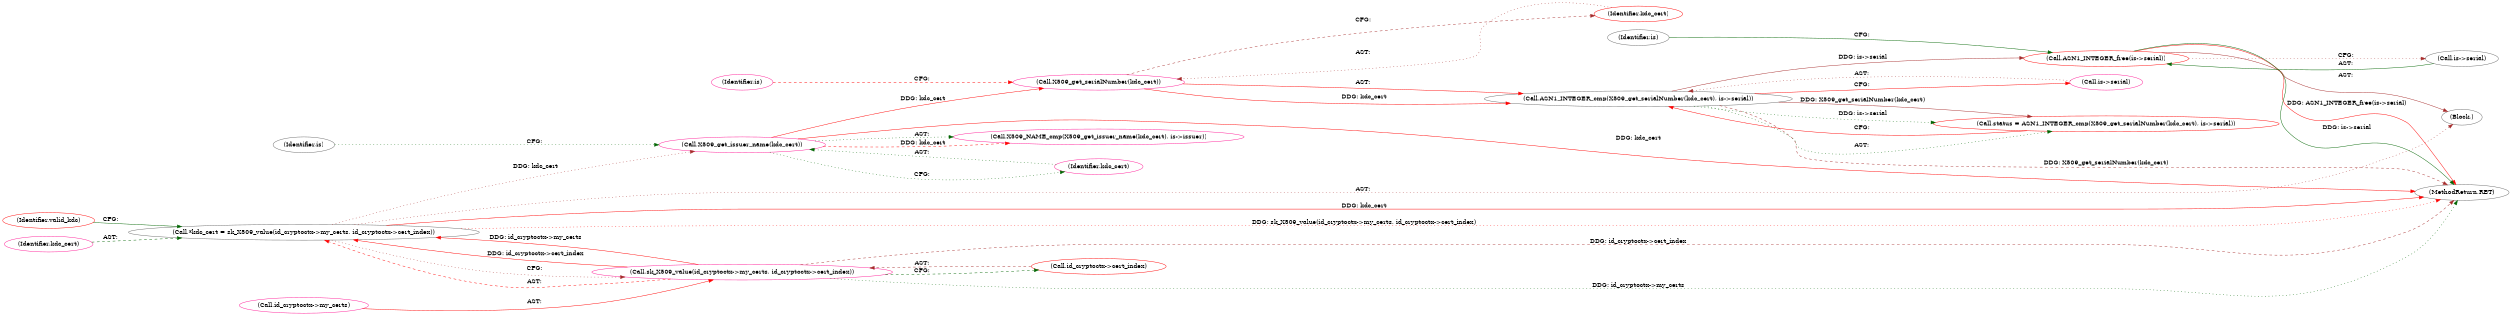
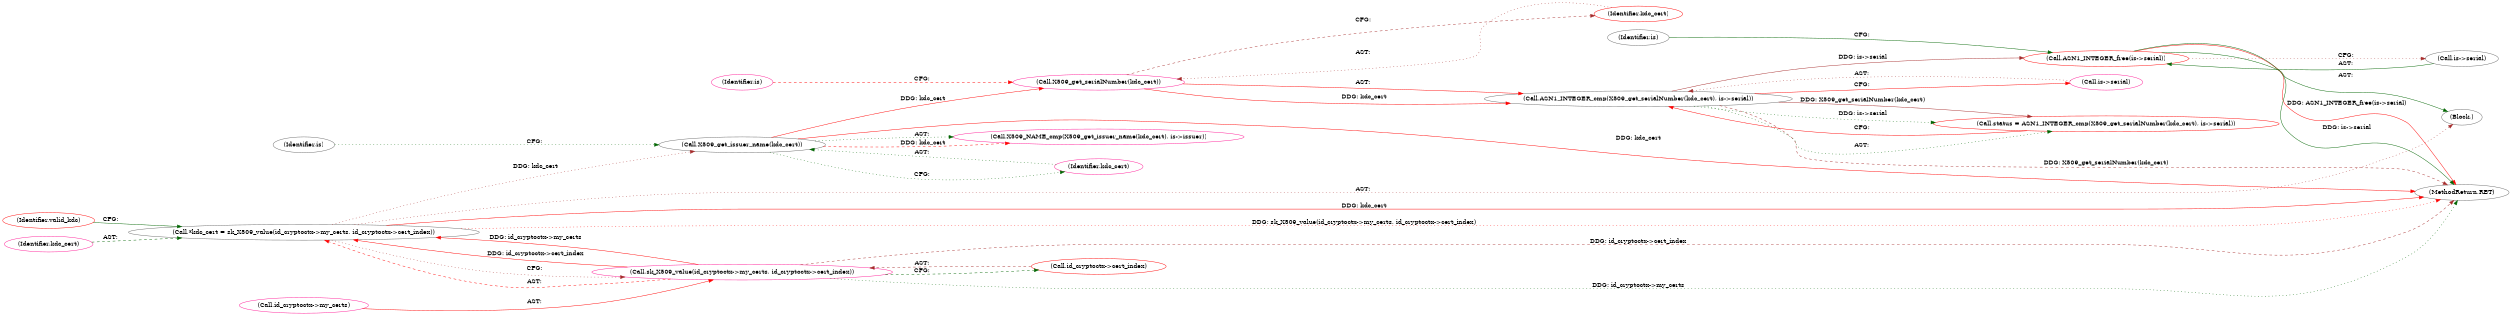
edge "(Call,ASN1_INTEGER_free(is->serial))" -> "(Block,)": color brown -> darkgreen
node "(Call,X509_get_issuer_name(kdc_cert))": color deeppink -> gray40
